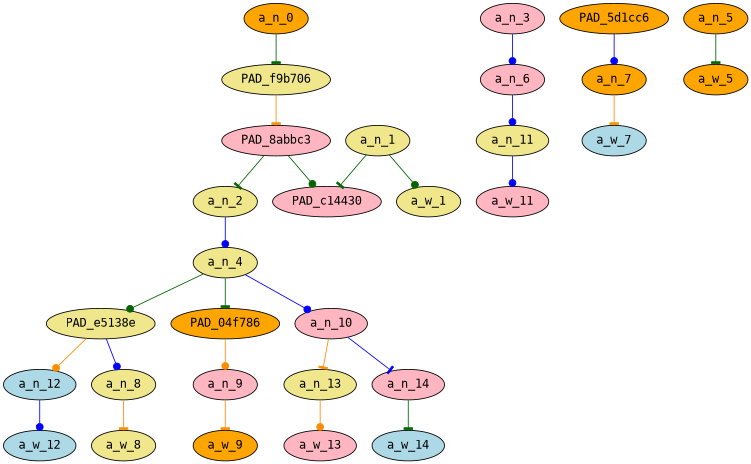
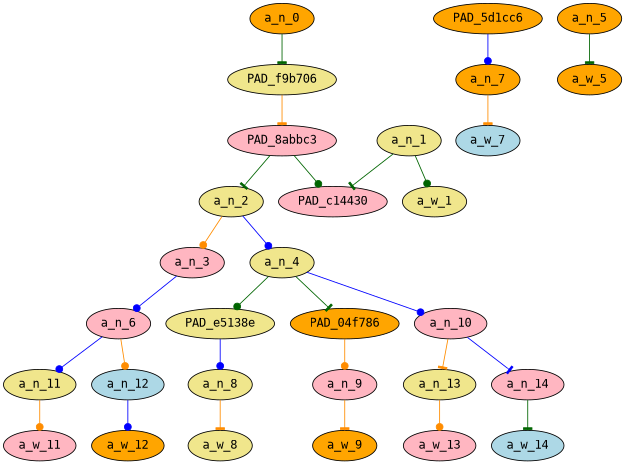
edge "a_n_11" -> "a_w_11": color blue -> darkorange
edge "a_n_2" -> "a_n_3": added
edge "PAD_e5138e" -> "a_n_12": now "a_n_6" -> "a_n_12"
node "a_w_12": fillcolor lightblue -> orange
